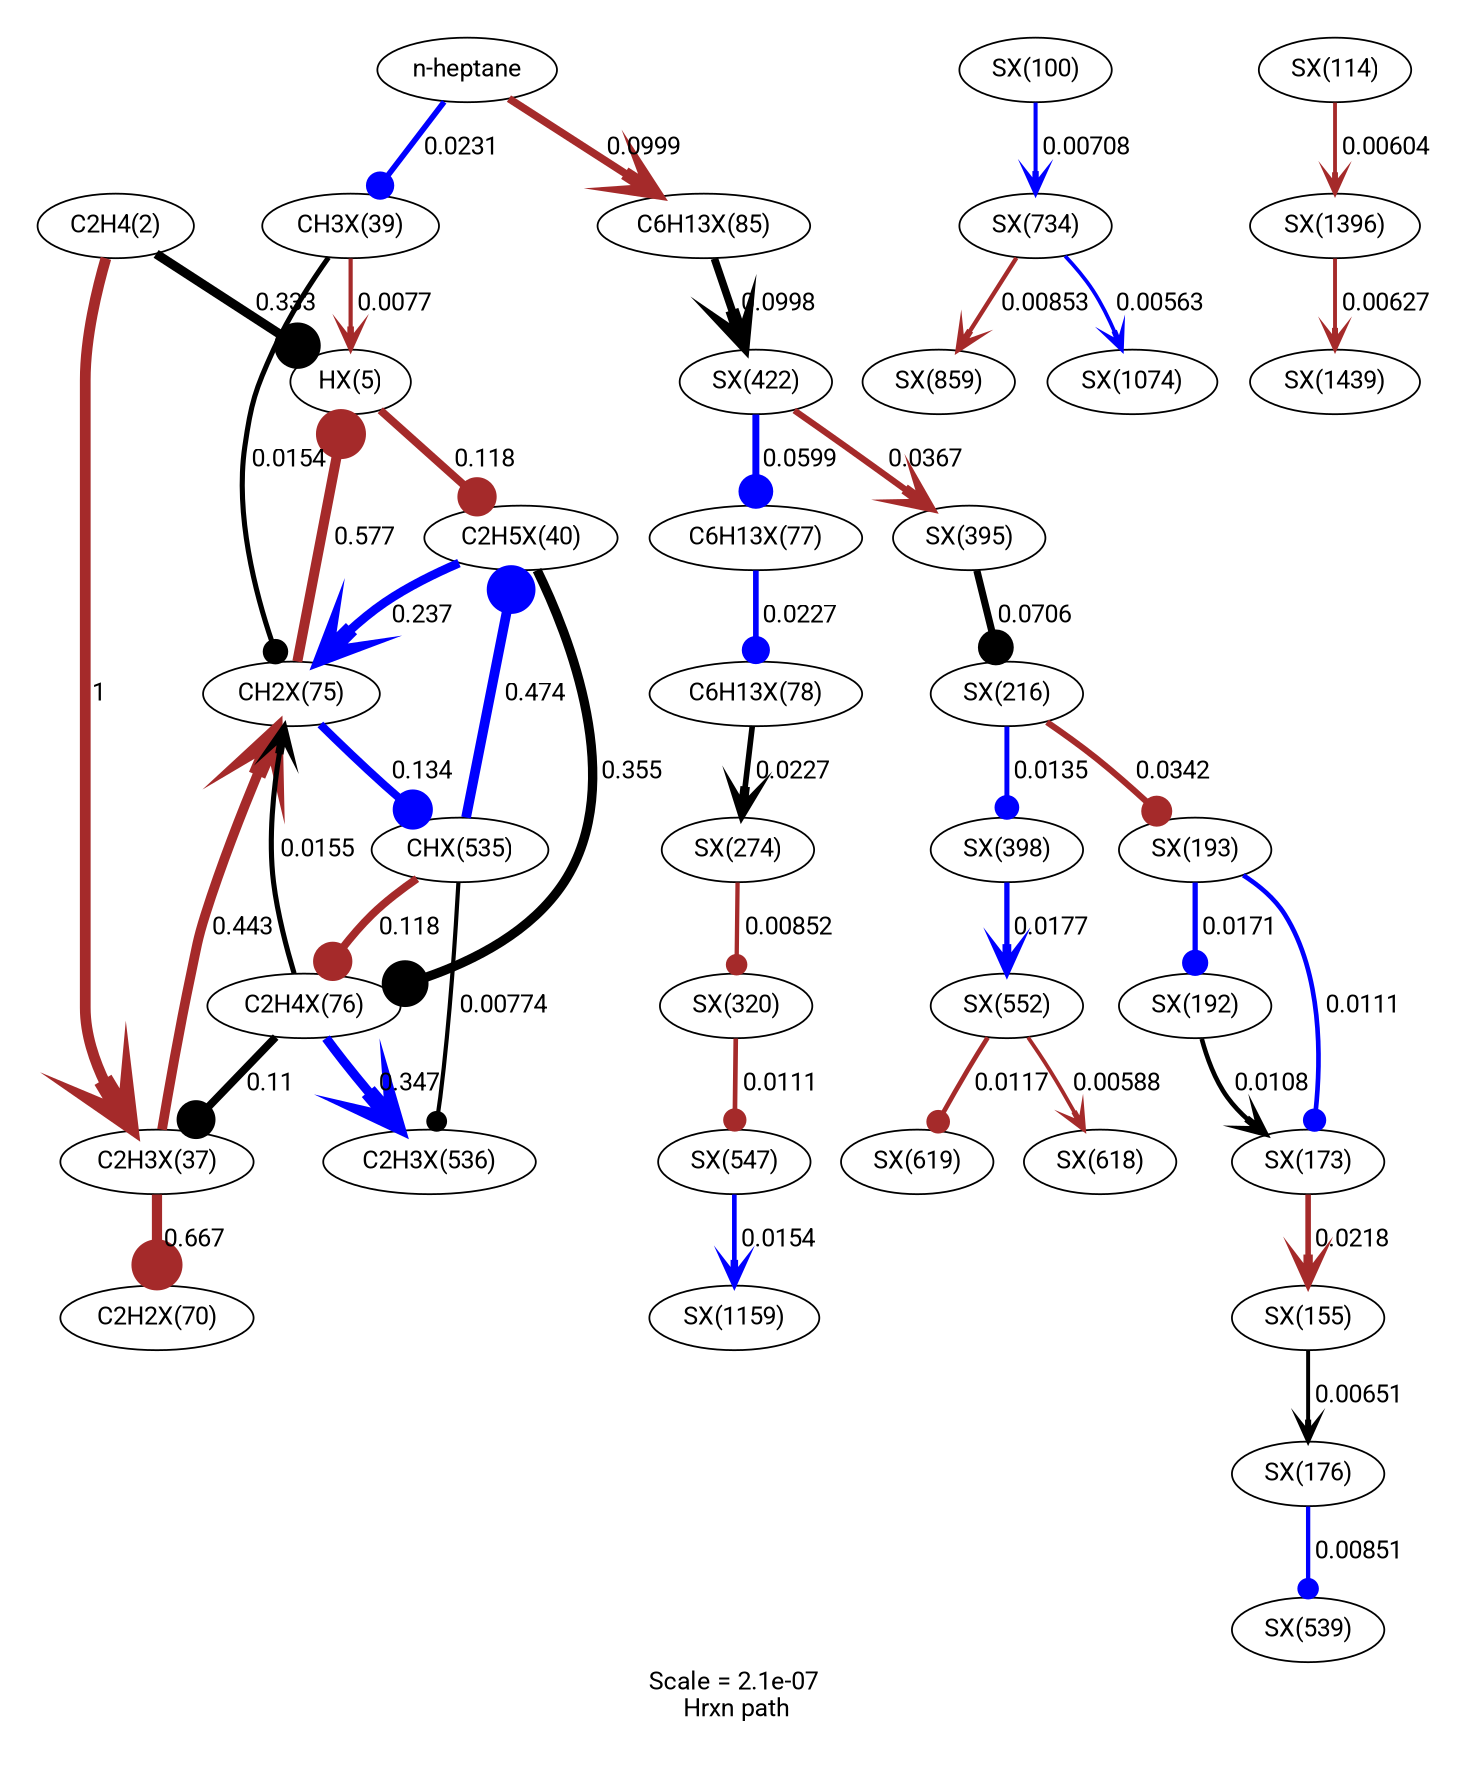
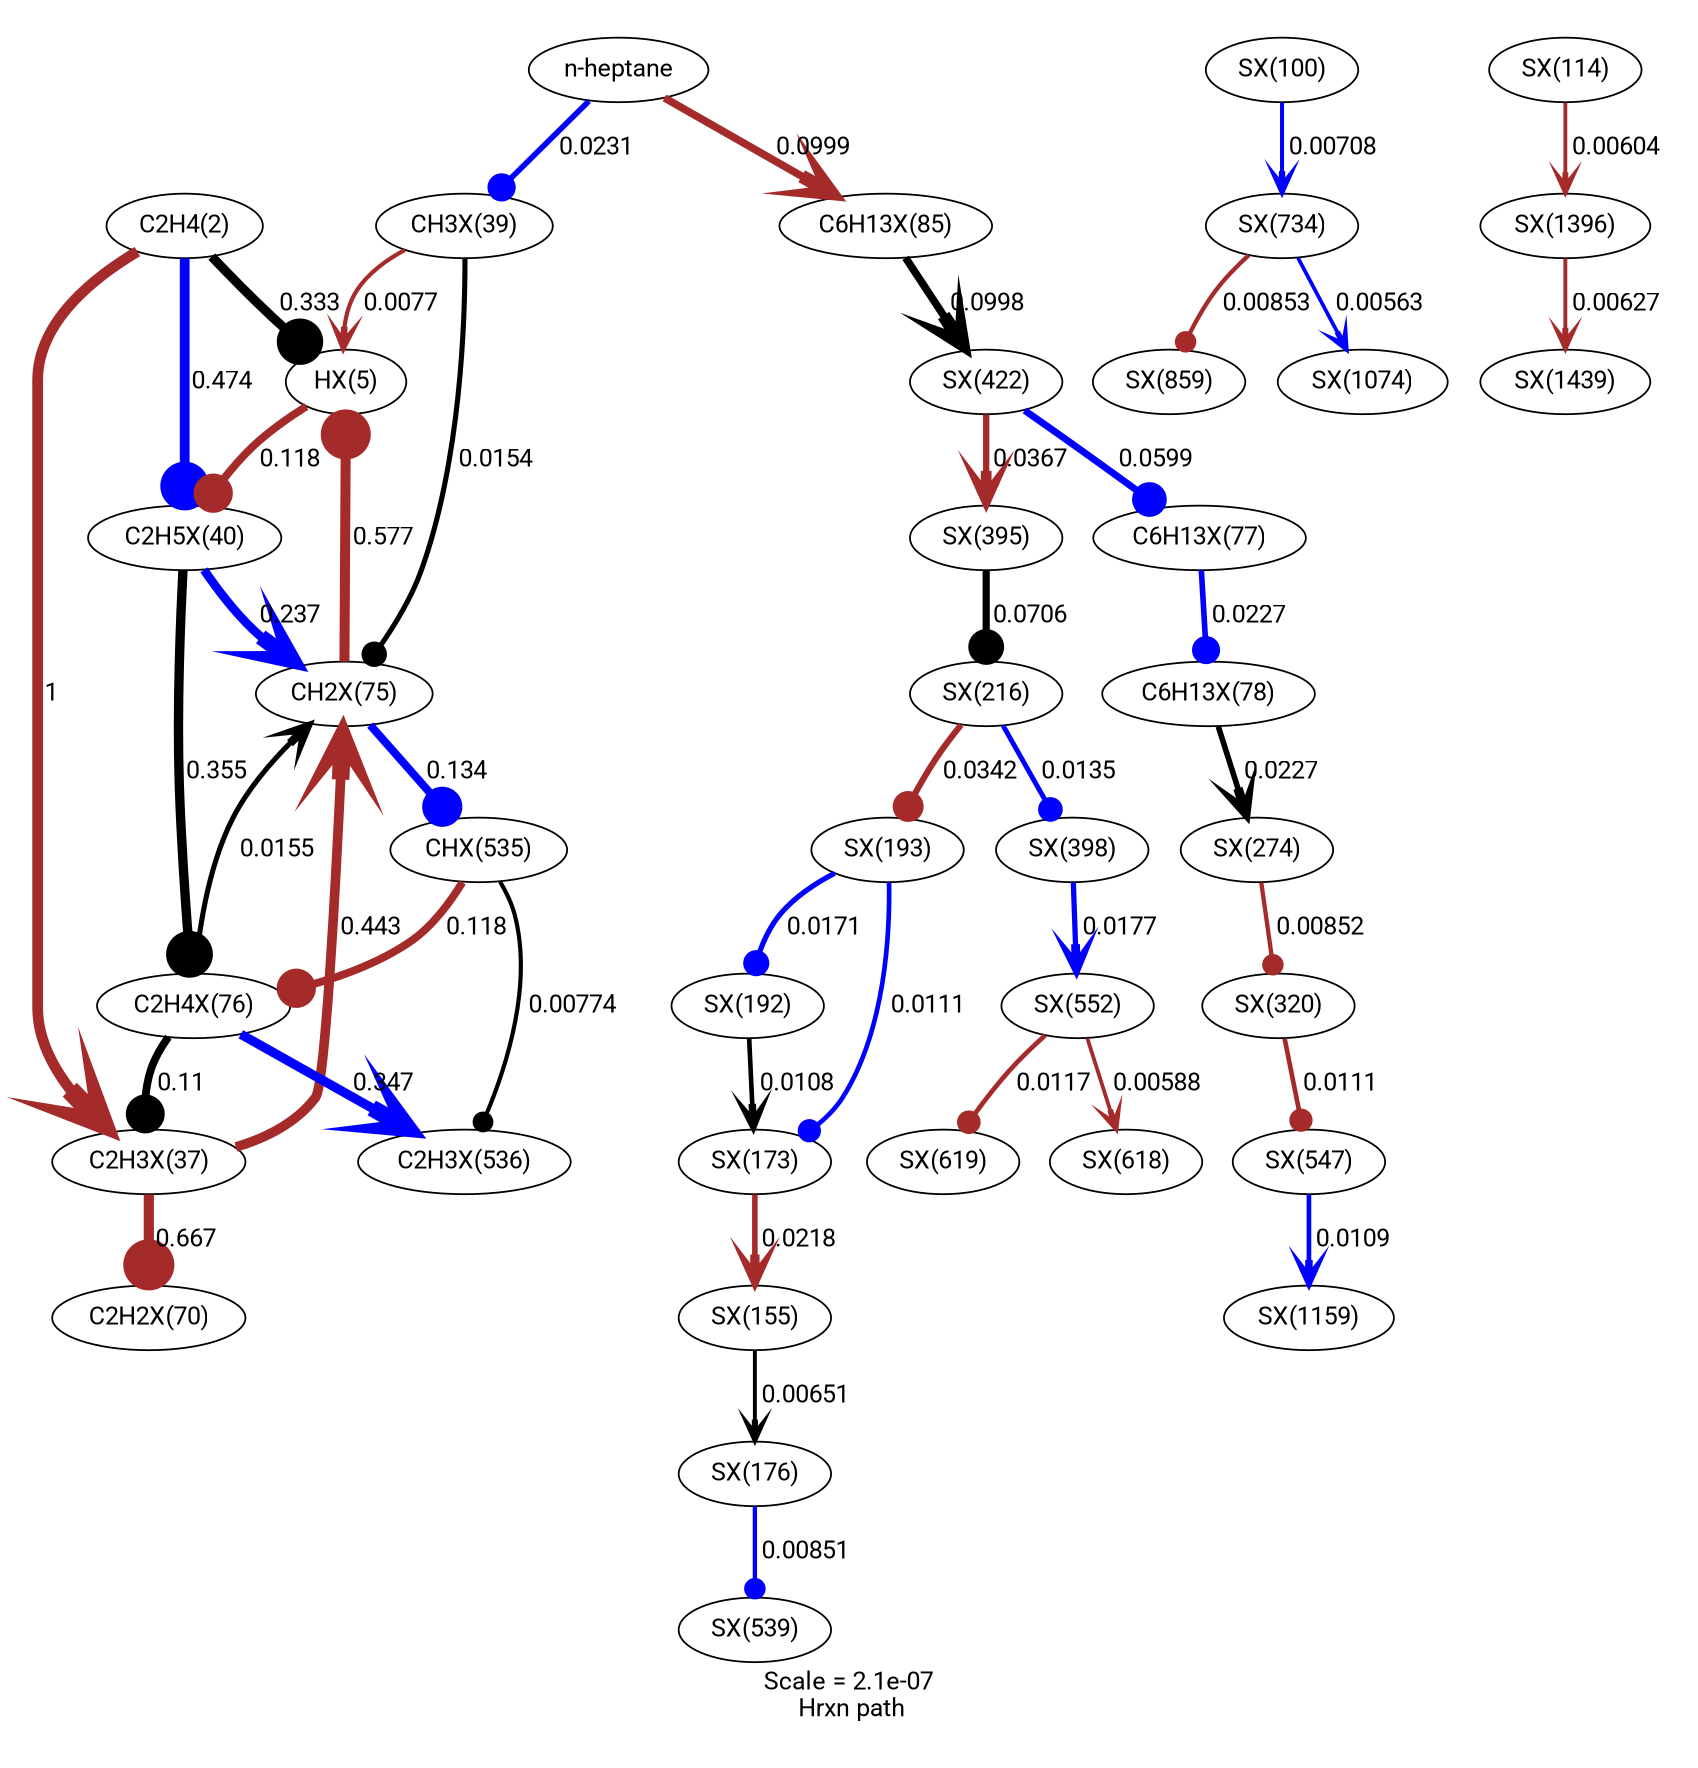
edge "SX(734)" -> "SX(859)": arrowhead vee -> dot
edge "CHX(535)" -> "C2H5X(40)": now "C2H4(2)" -> "C2H5X(40)"
edge "SX(547)" -> "SX(1159)": label " 0.0154" -> " 0.0109"
